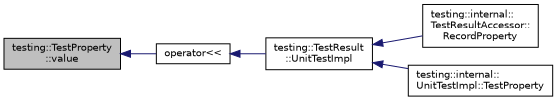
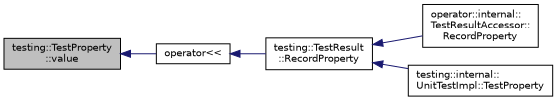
node "testing::internal:: TestResultAccessor:: RecordProperty": label "testing::internal:: TestResultAccessor:: RecordProperty" -> "operator::internal:: TestResultAccessor:: RecordProperty"
node "testing::TestResult ::UnitTestImpl": label "testing::TestResult ::UnitTestImpl" -> "testing::TestResult ::RecordProperty"
